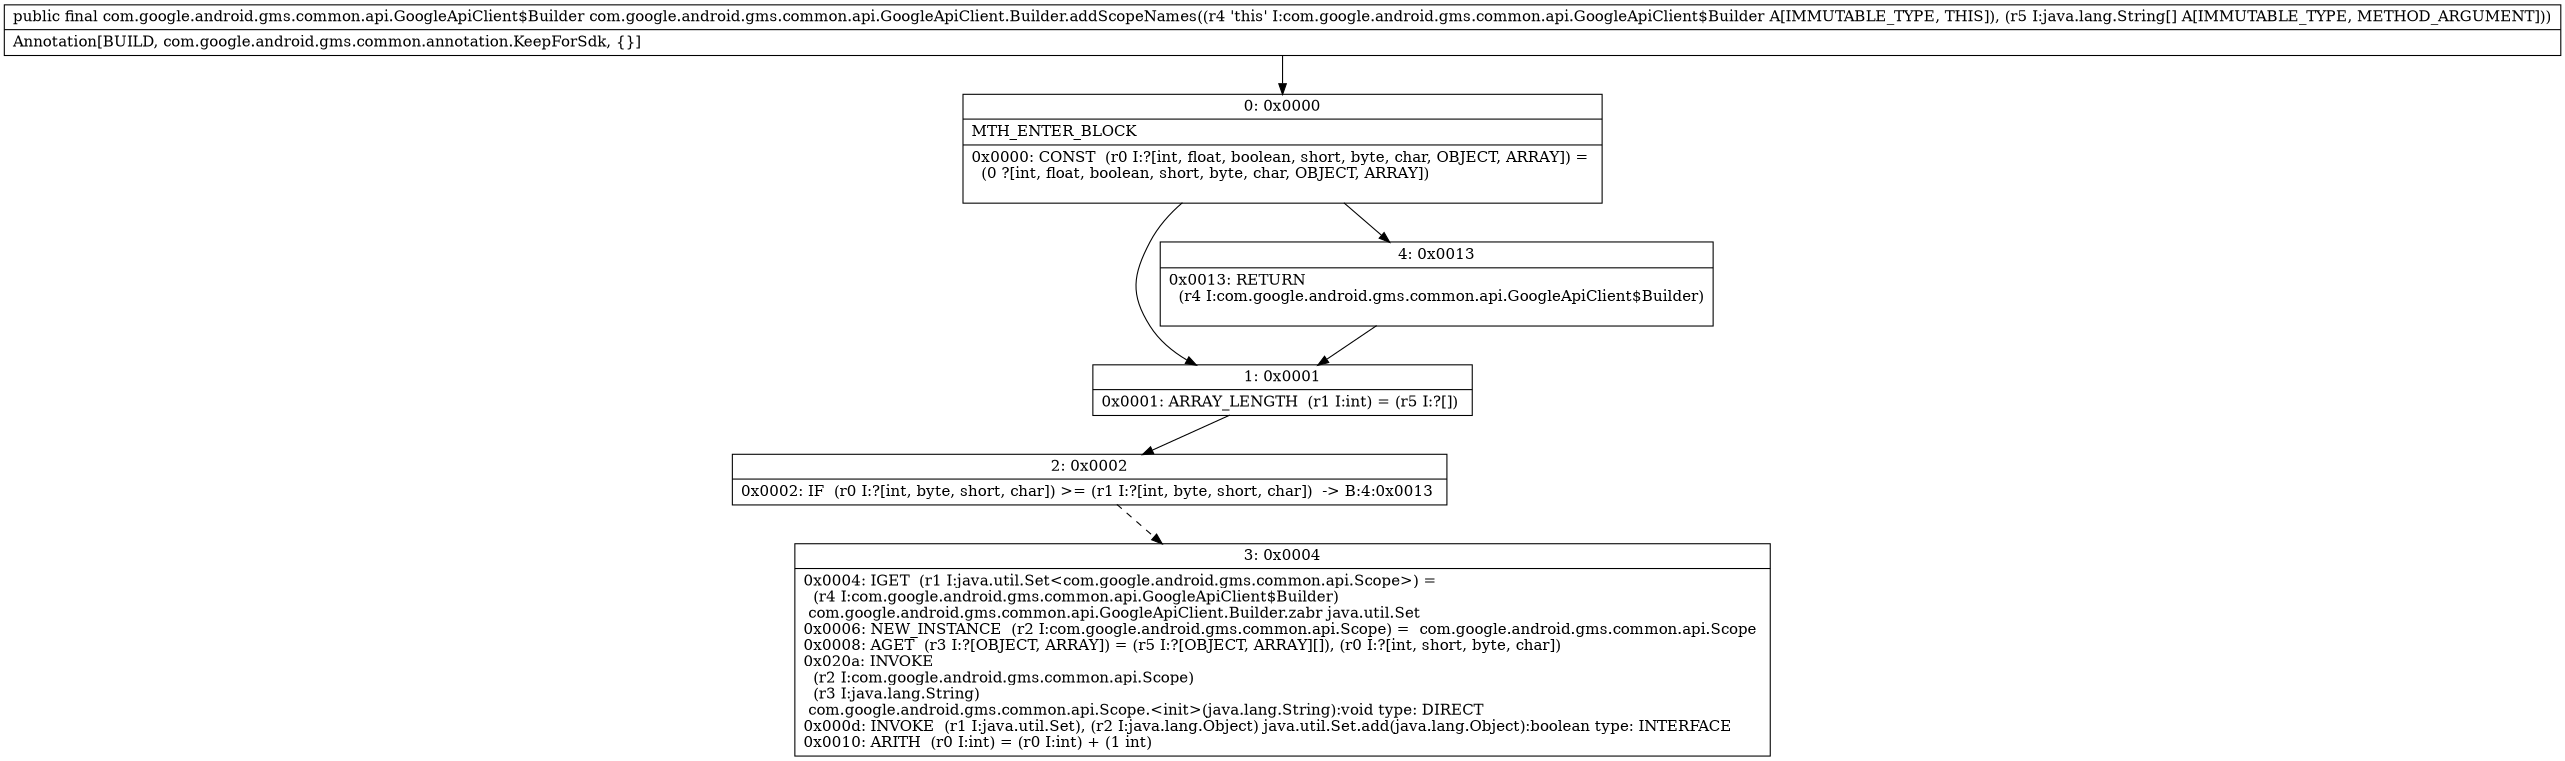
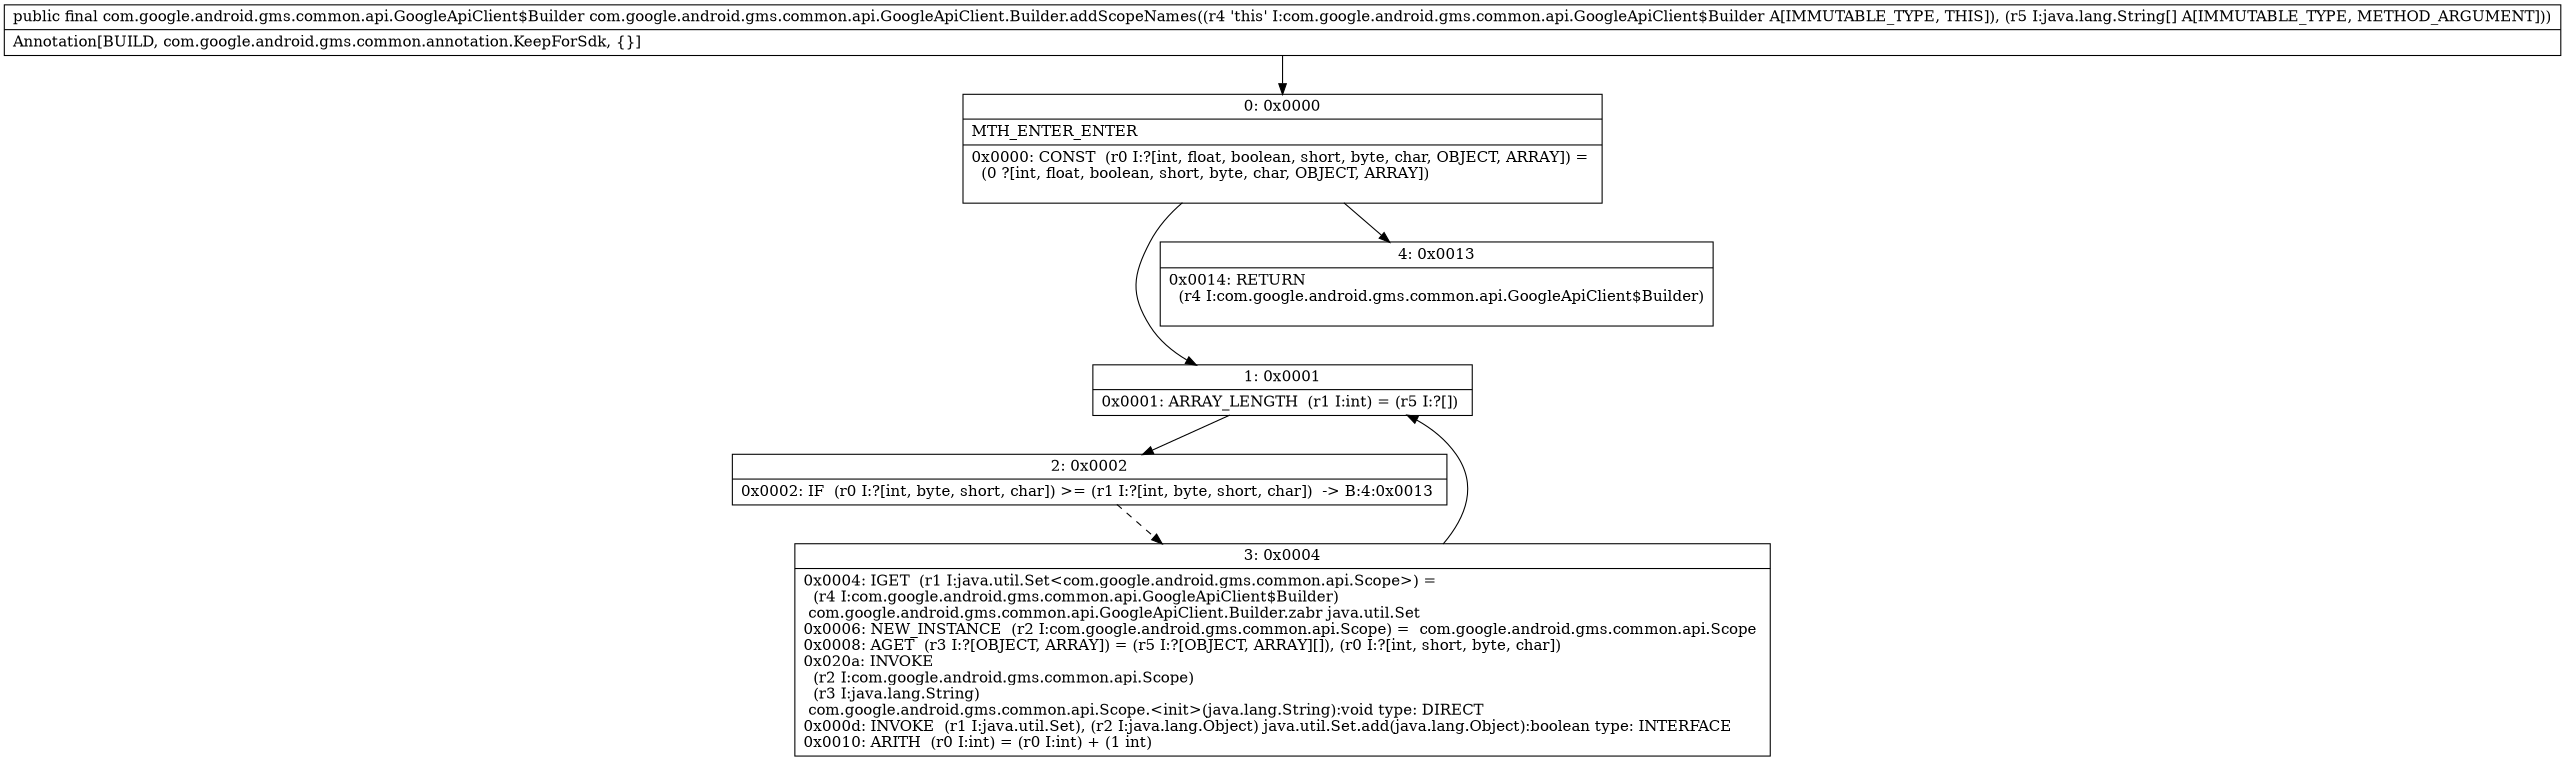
node "0: 0x0000": text "MTH_ENTER_BLOCK" -> "MTH_ENTER_ENTER"
node "4: 0x0013": text "0x0013: RETURN" -> "0x0014: RETURN"
edge "4: 0x0013" -> "1: 0x0001": now "3: 0x0004" -> "1: 0x0001"
